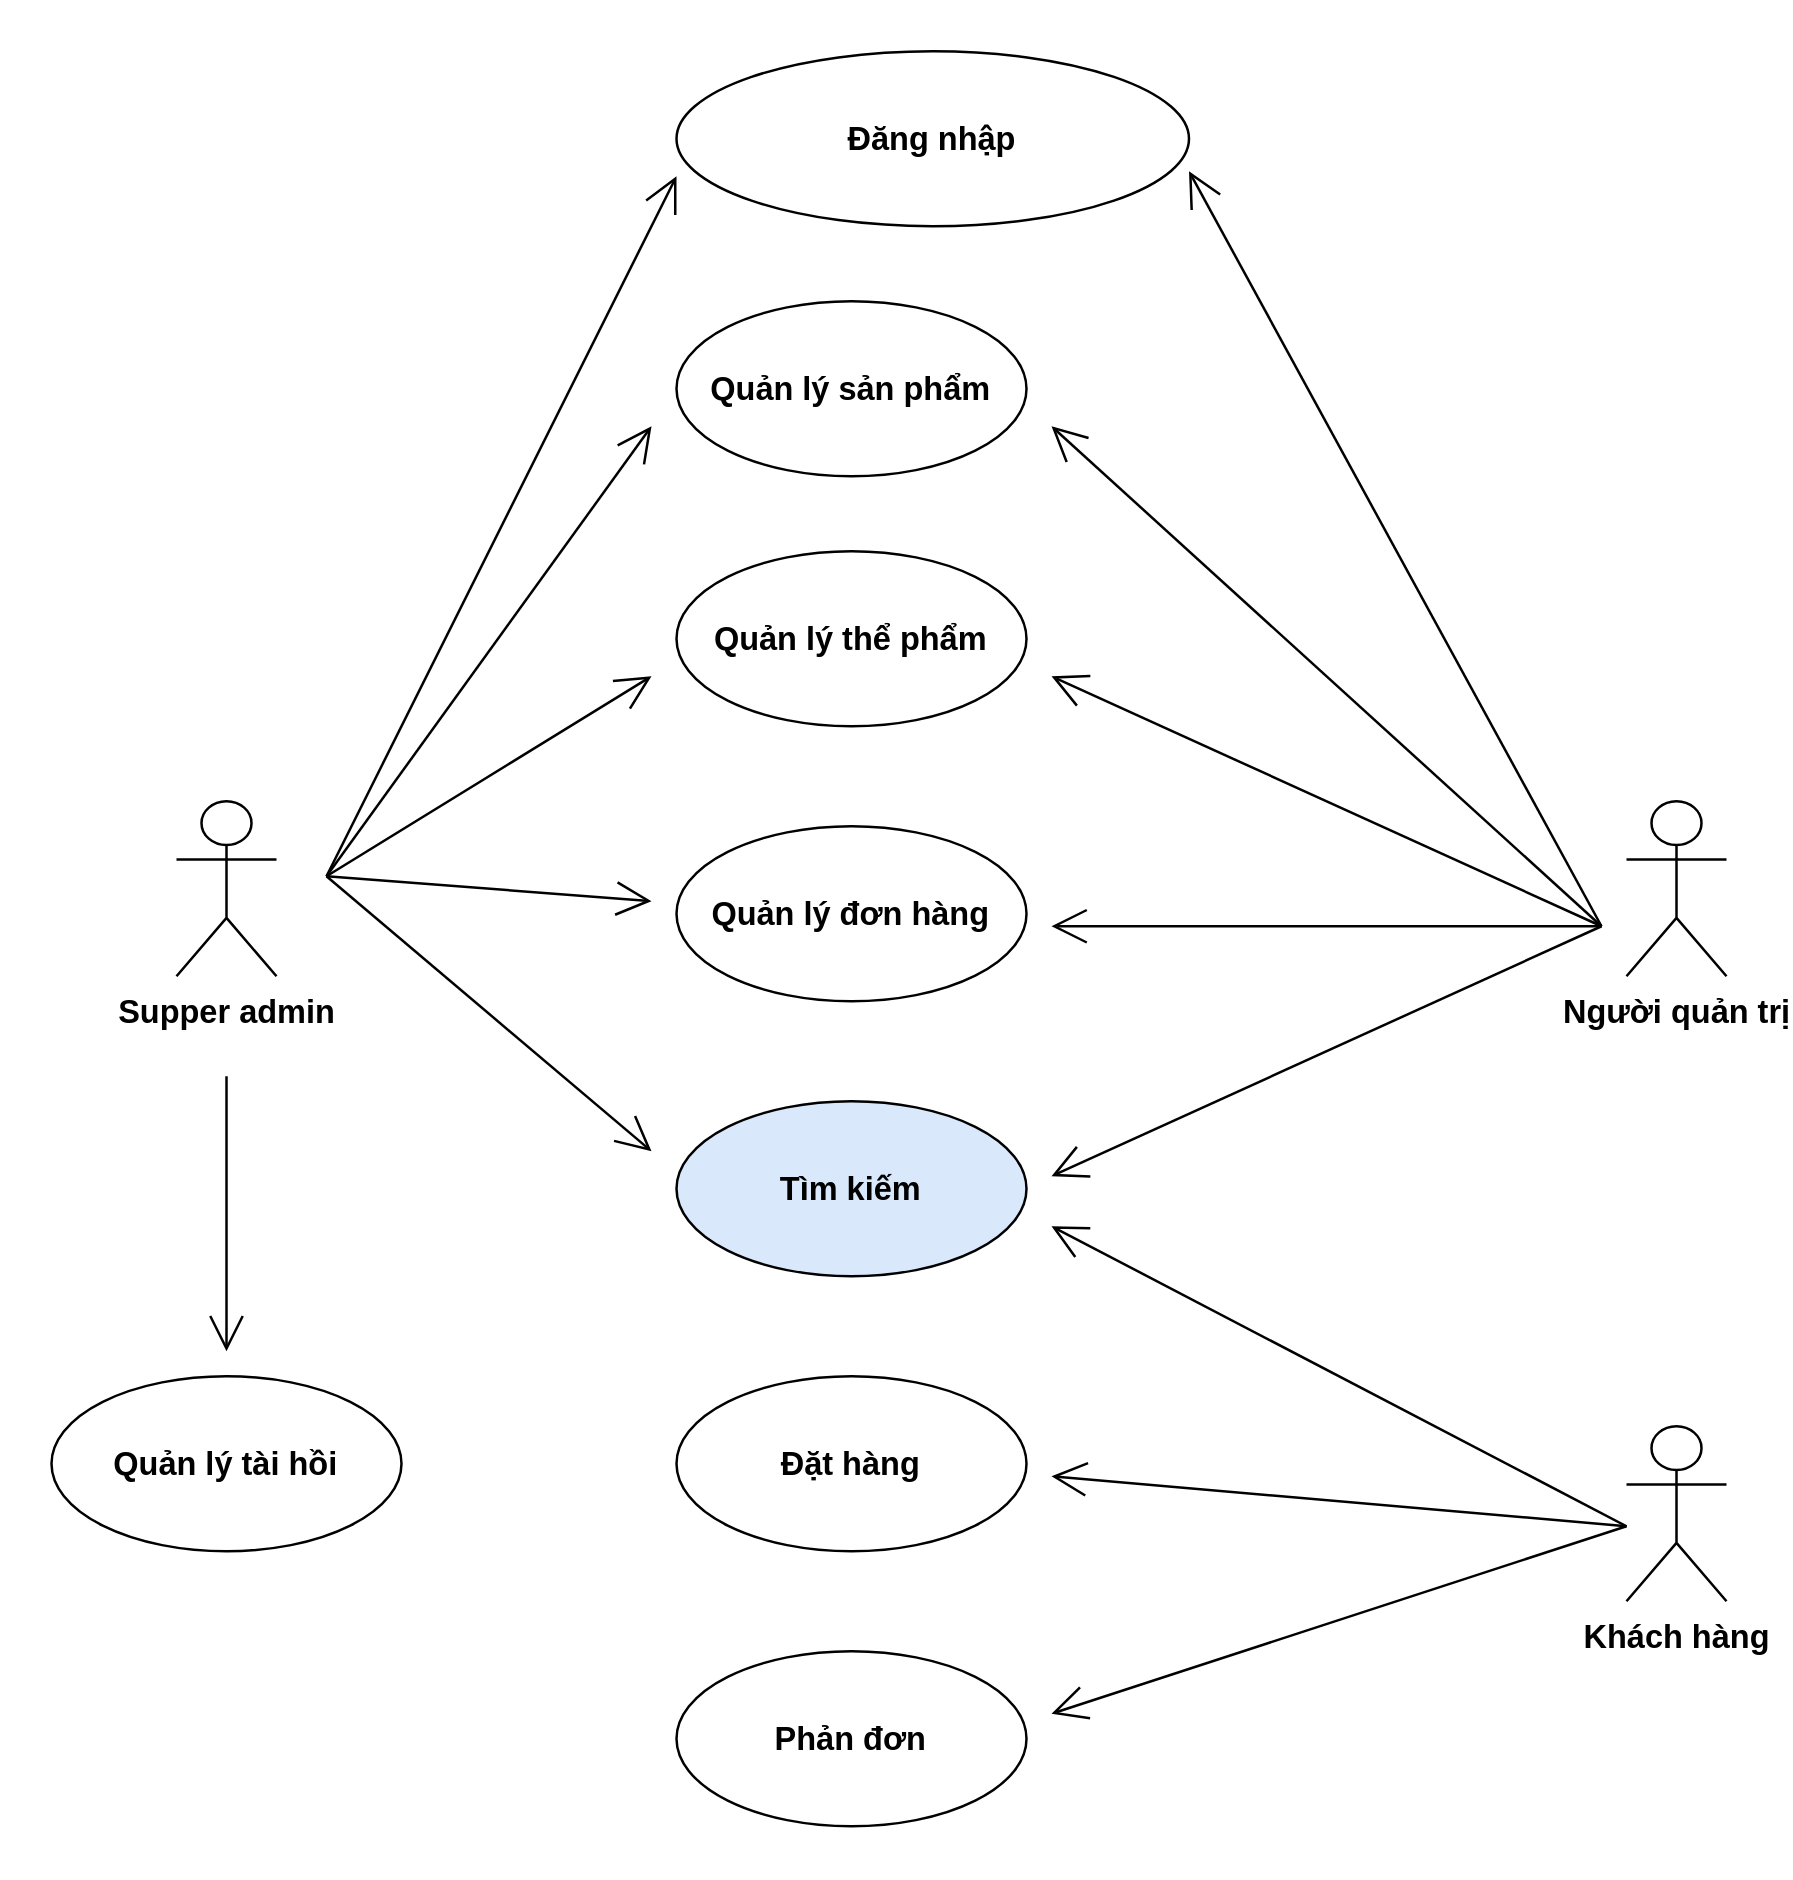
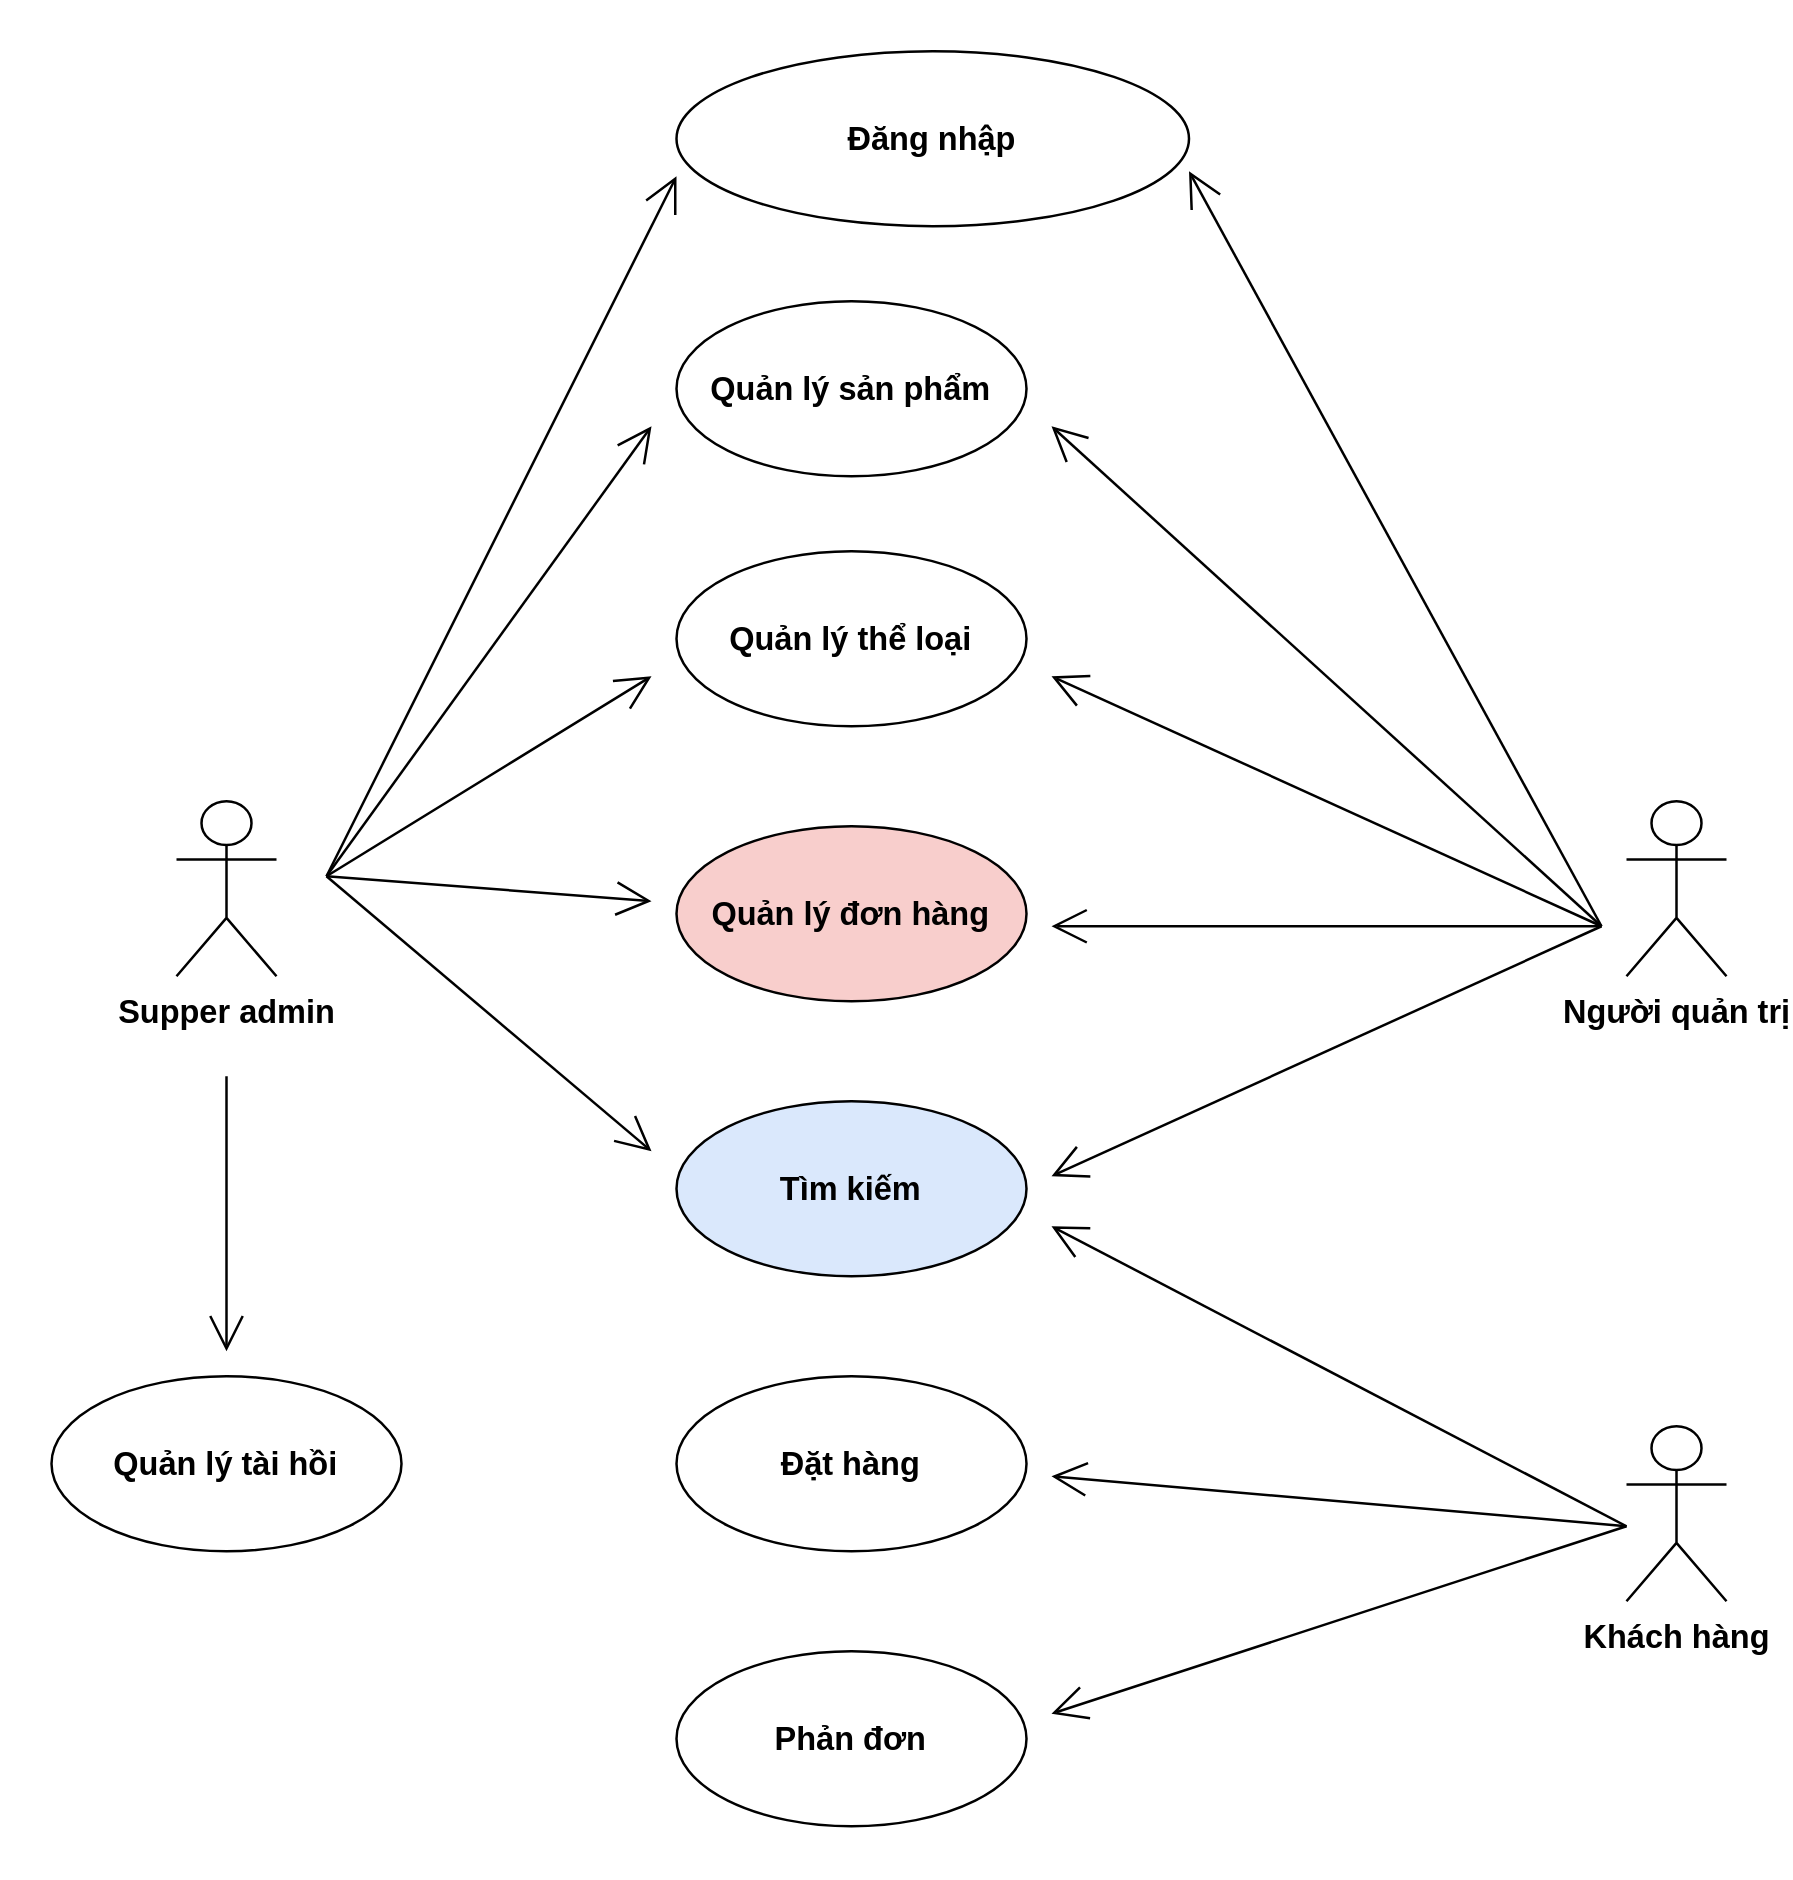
node "Quản lý thể phẩm": label "Quản lý thể phẩm" -> "Quản lý thể loại"
node "Quản lý đơn hàng": fillcolor #ffffff -> #f8cecc
